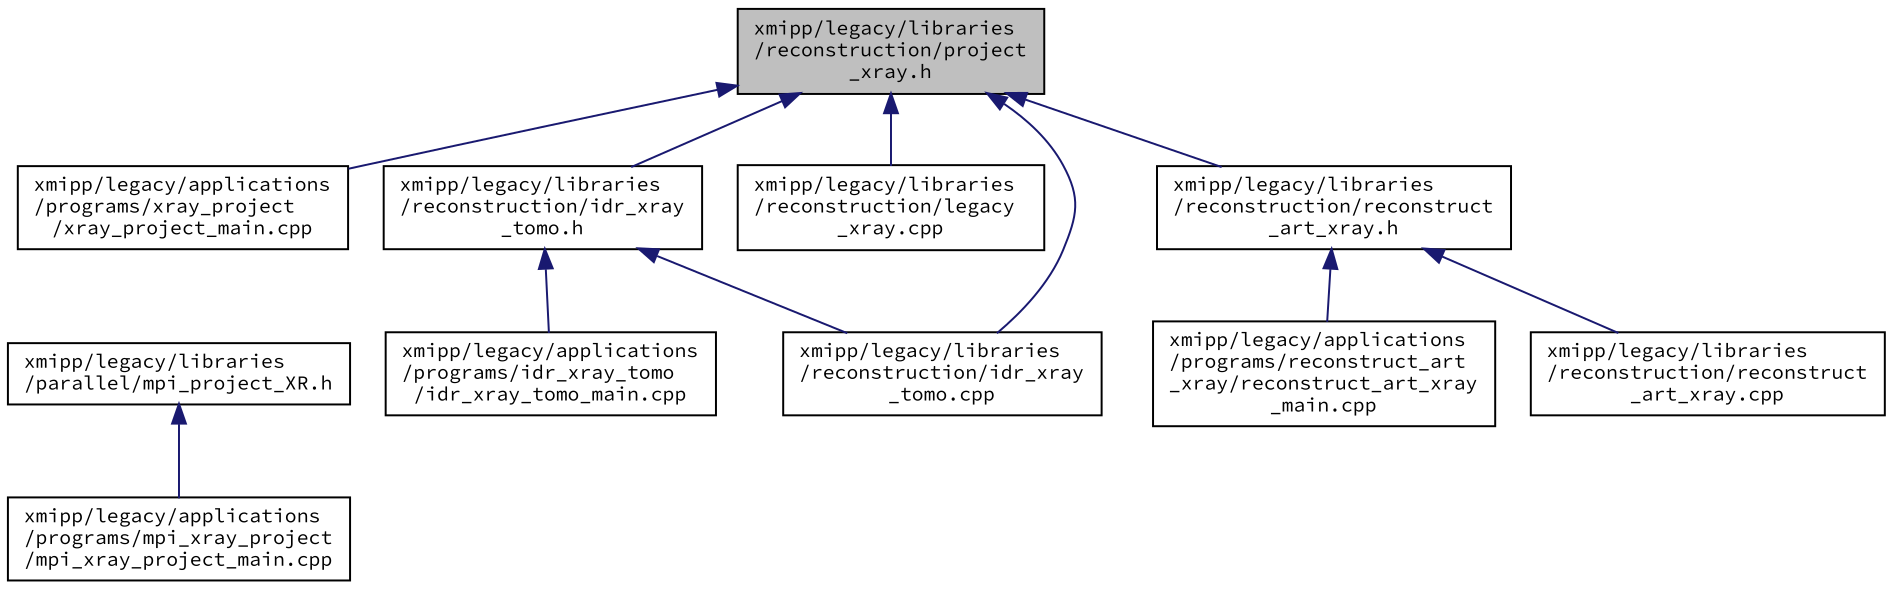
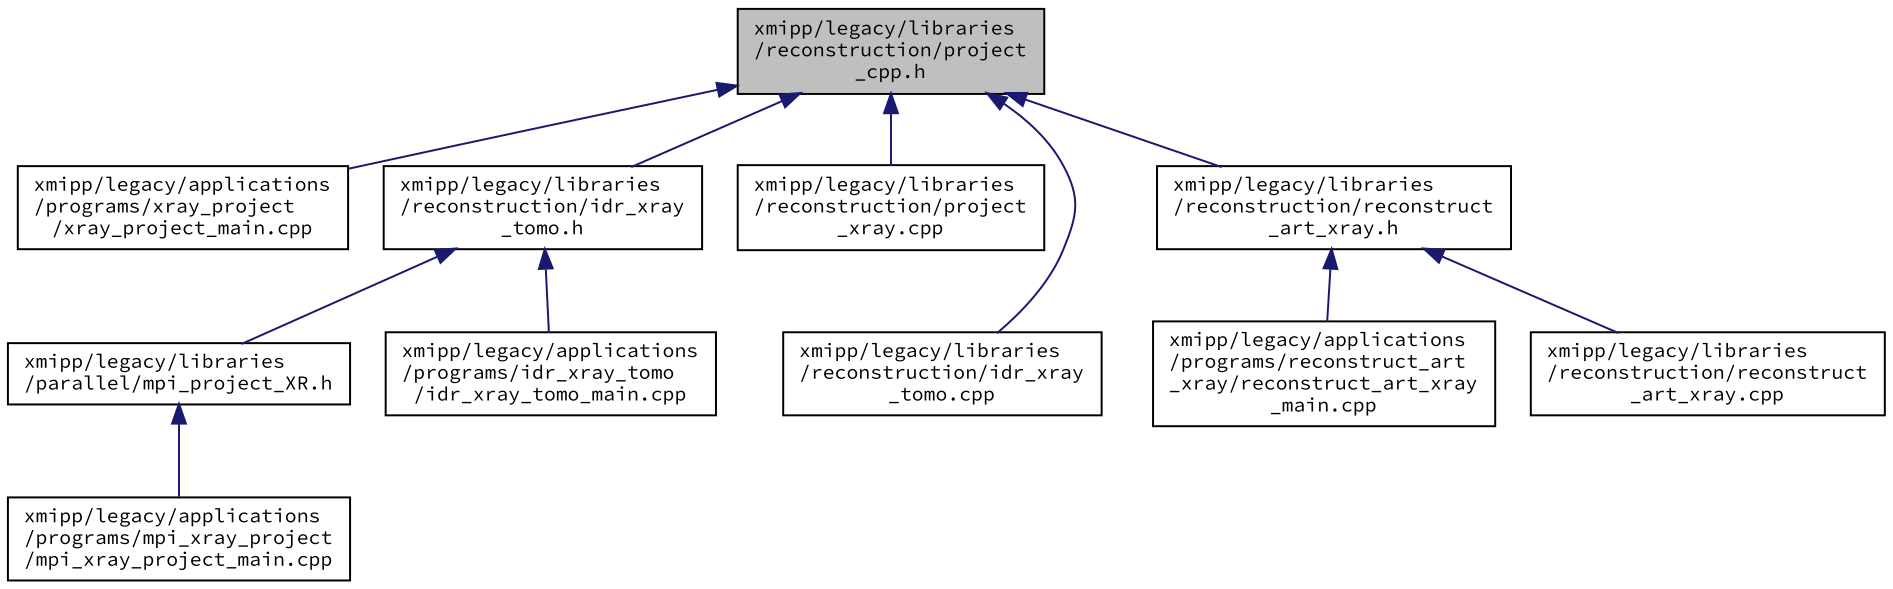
node "xmipp/legacy/libraries /reconstruction/project _xray.h": label "xmipp/legacy/libraries /reconstruction/project _xray.h" -> "xmipp/legacy/libraries /reconstruction/project _cpp.h"
node "xmipp/legacy/libraries /reconstruction/legacy _xray.cpp": label "xmipp/legacy/libraries /reconstruction/legacy _xray.cpp" -> "xmipp/legacy/libraries /reconstruction/project _xray.cpp"
edge "xmipp/legacy/libraries /reconstruction/idr_xray _tomo.cpp" -> "xmipp/legacy/libraries /reconstruction/idr_xray _tomo.h": now "xmipp/legacy/libraries /parallel/mpi_project_XR.h" -> "xmipp/legacy/libraries /reconstruction/idr_xray _tomo.h"
